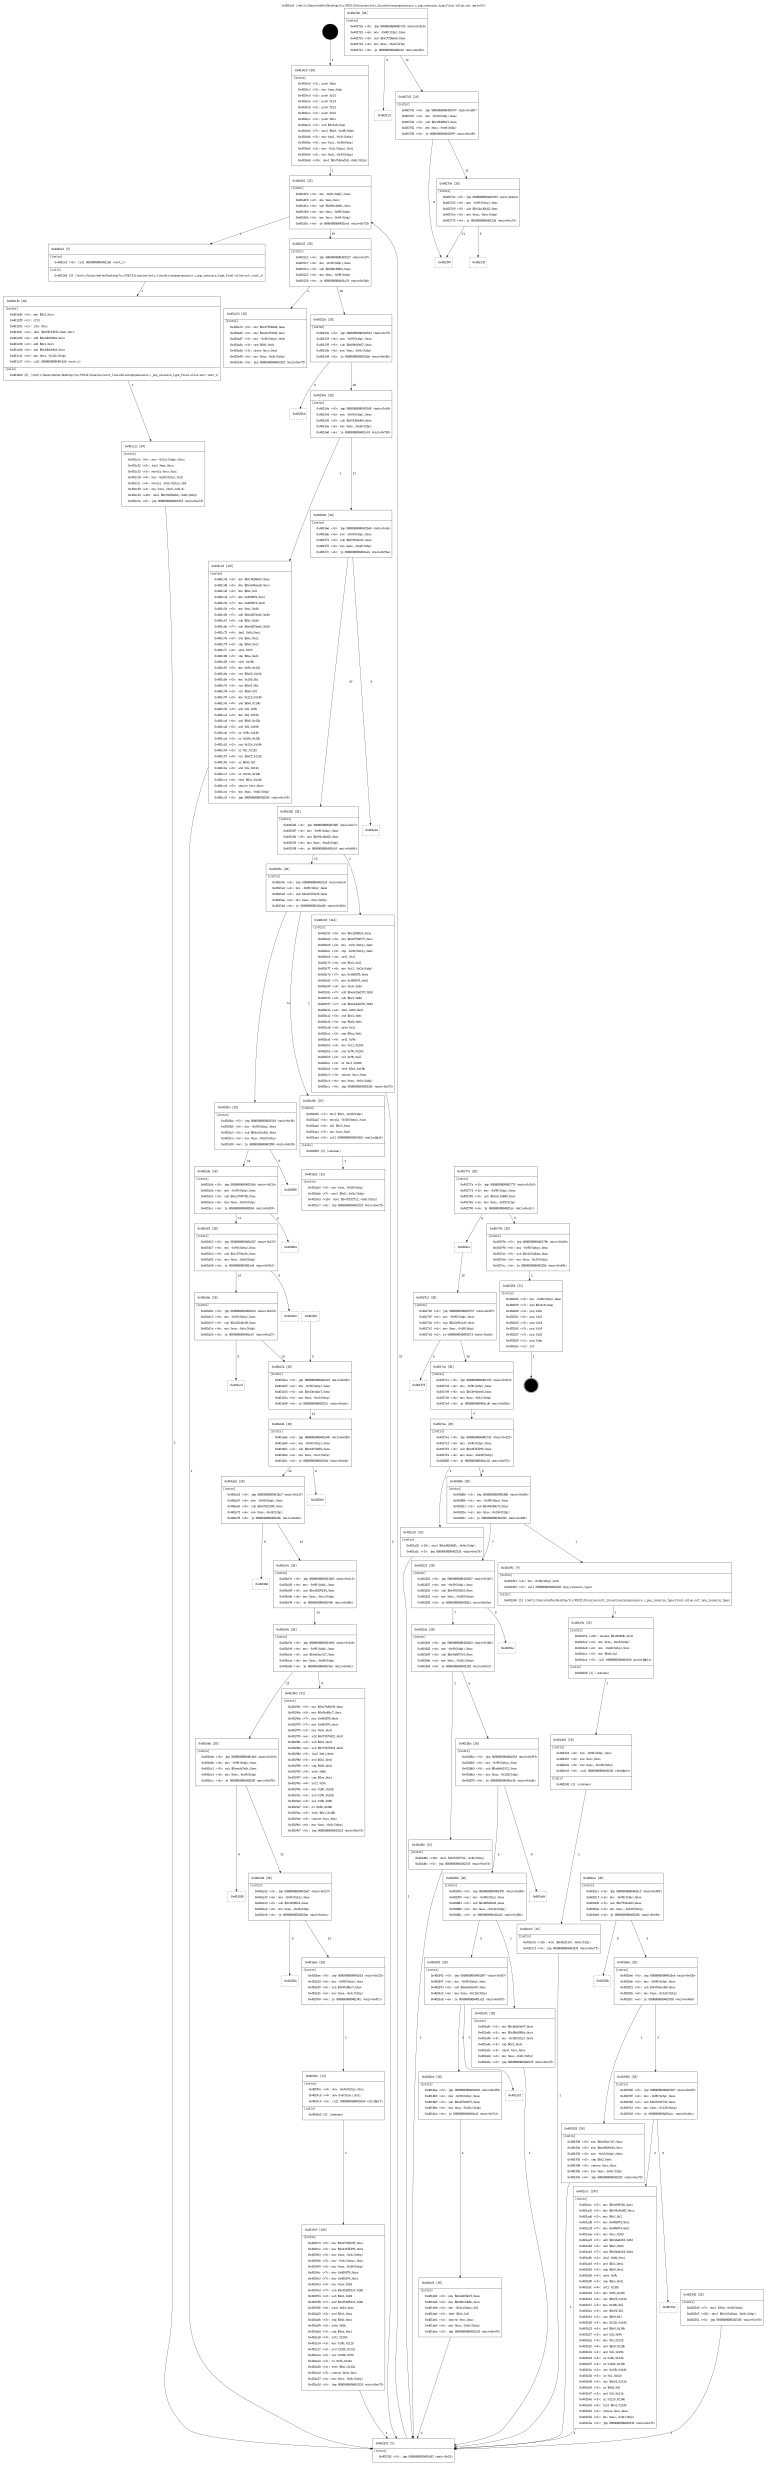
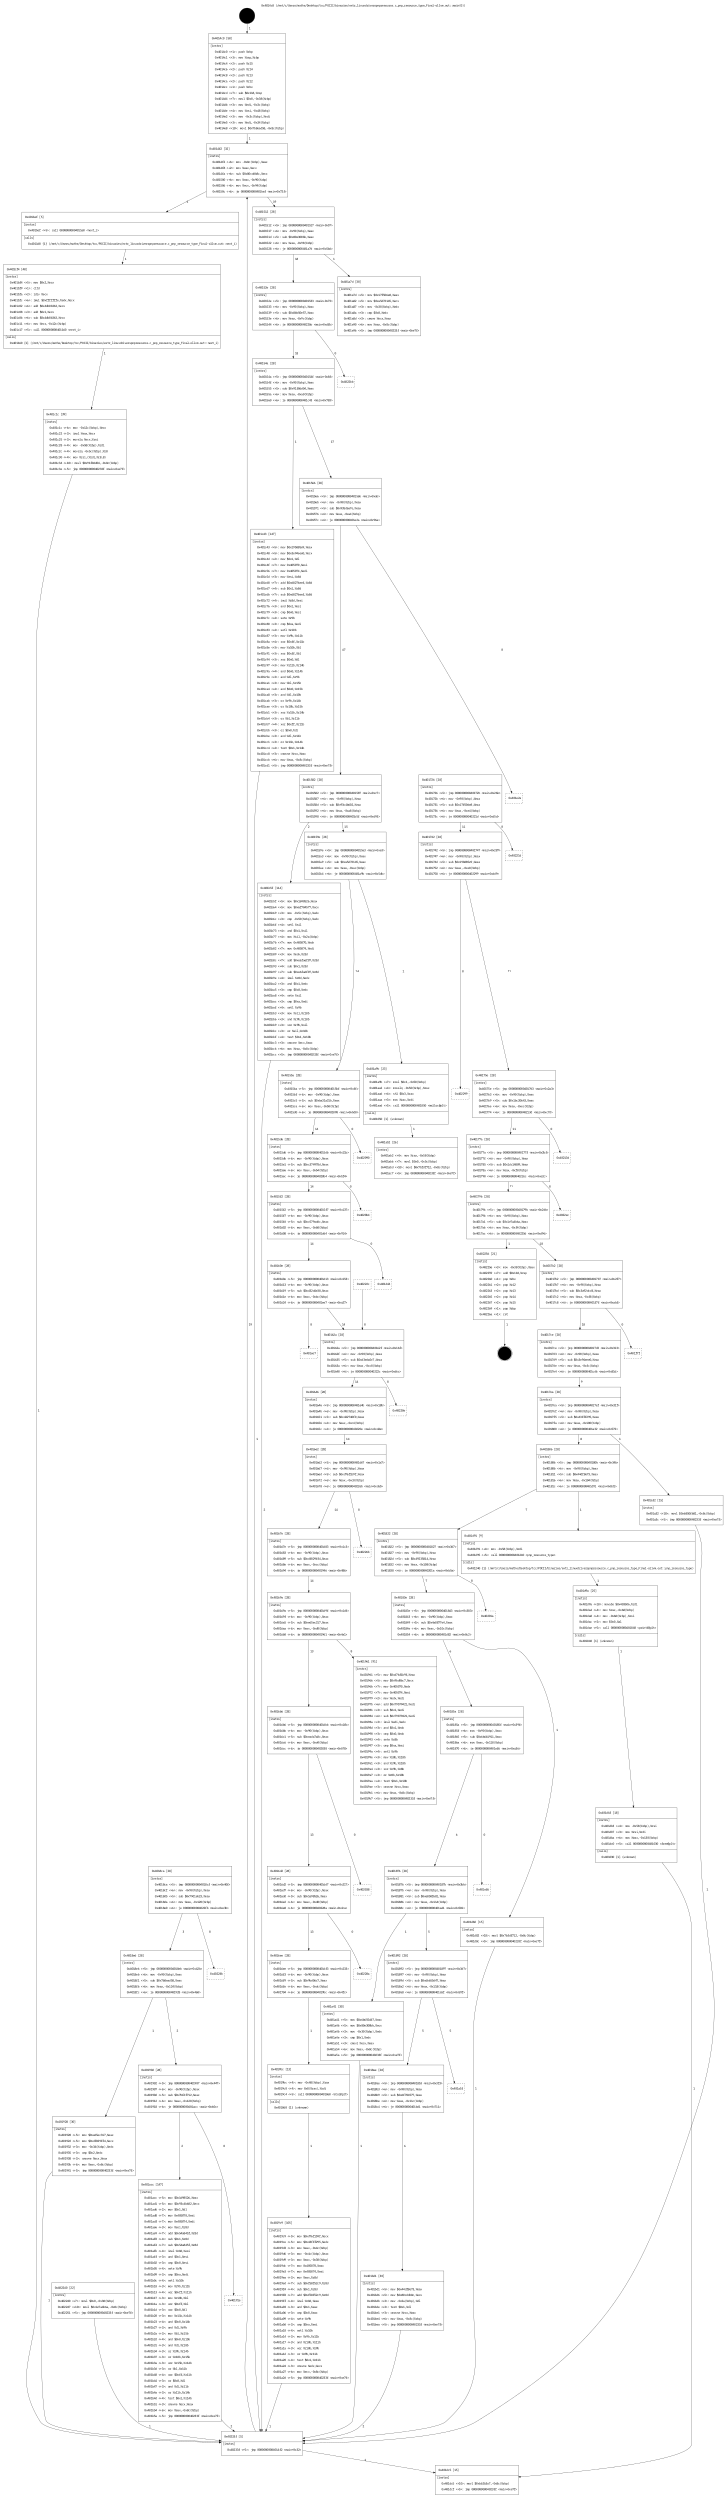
edge "0x40175e [28]" -> "0x402299": now "0x40175e [28]" -> "0x40177a [28]"
edge "0x4022ec" -> "0x4017b2 [28]": now "0x401796 [28]" -> "0x4017b2 [28]"
edge "0x401646 [28]" -> "0x40220e": now "0x40162a [28]" -> "0x40220e"
edge "0x401dc5 [15]" -> "0x40233f [5]": reversed
